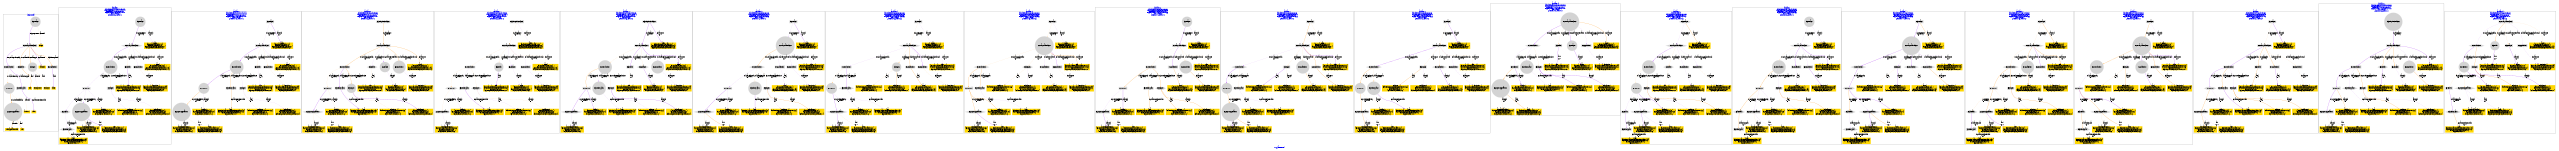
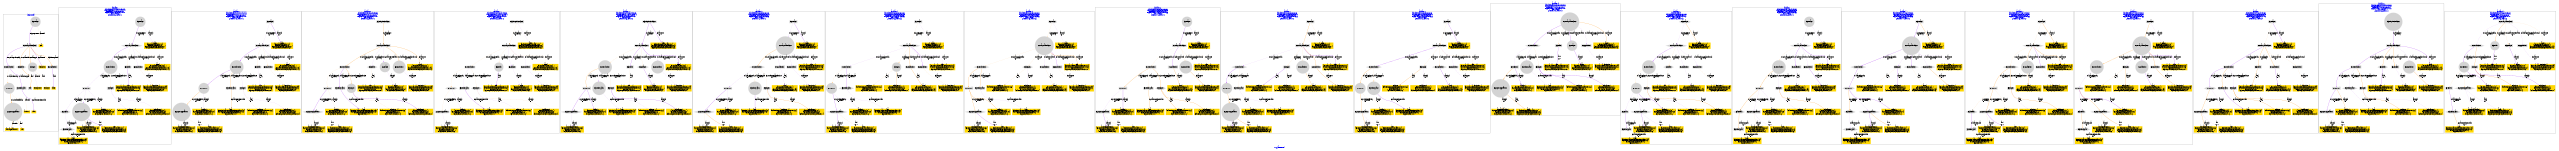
node "image": label "image" -> "year"
node "classLink": label "classLink" -> "description"
node "title": fillcolor gold -> lightgray
node "artist_appellation_title": label "artist_appellation_title" -> "artist_appellation_uri"
